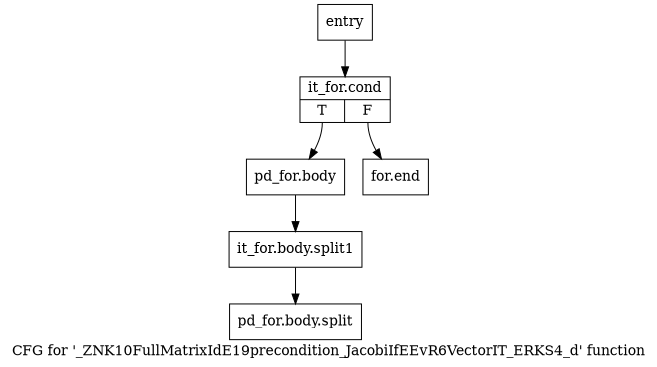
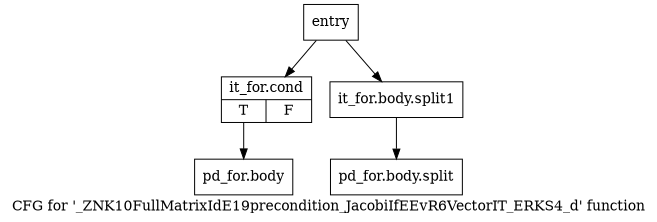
node "for.end": removed
edge "pd_for.body" -> "it_for.body.split1": now "entry" -> "it_for.body.split1"
